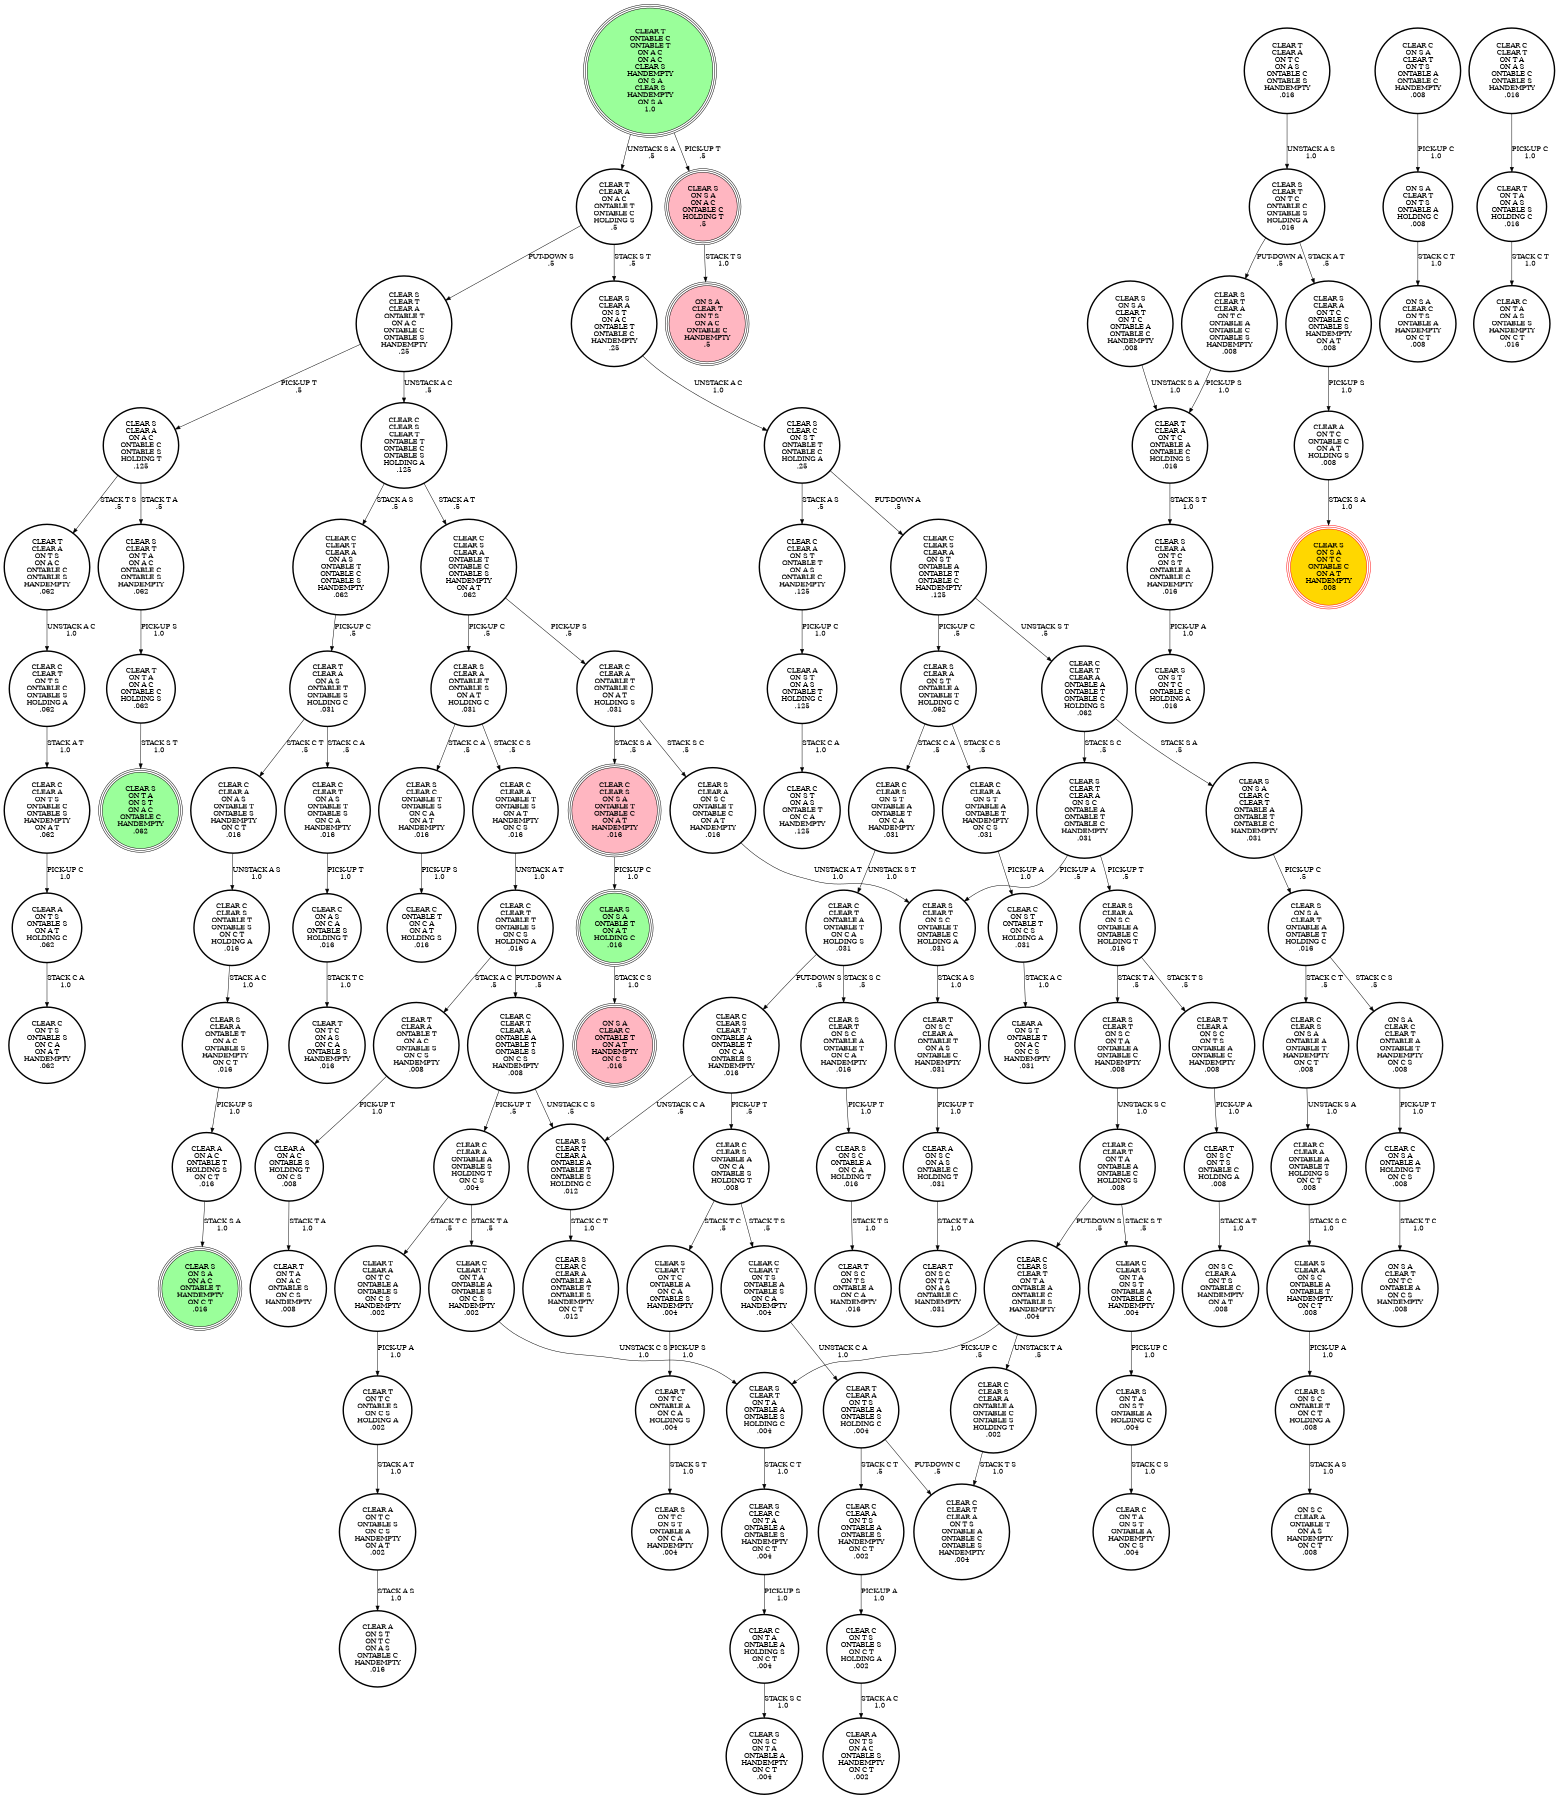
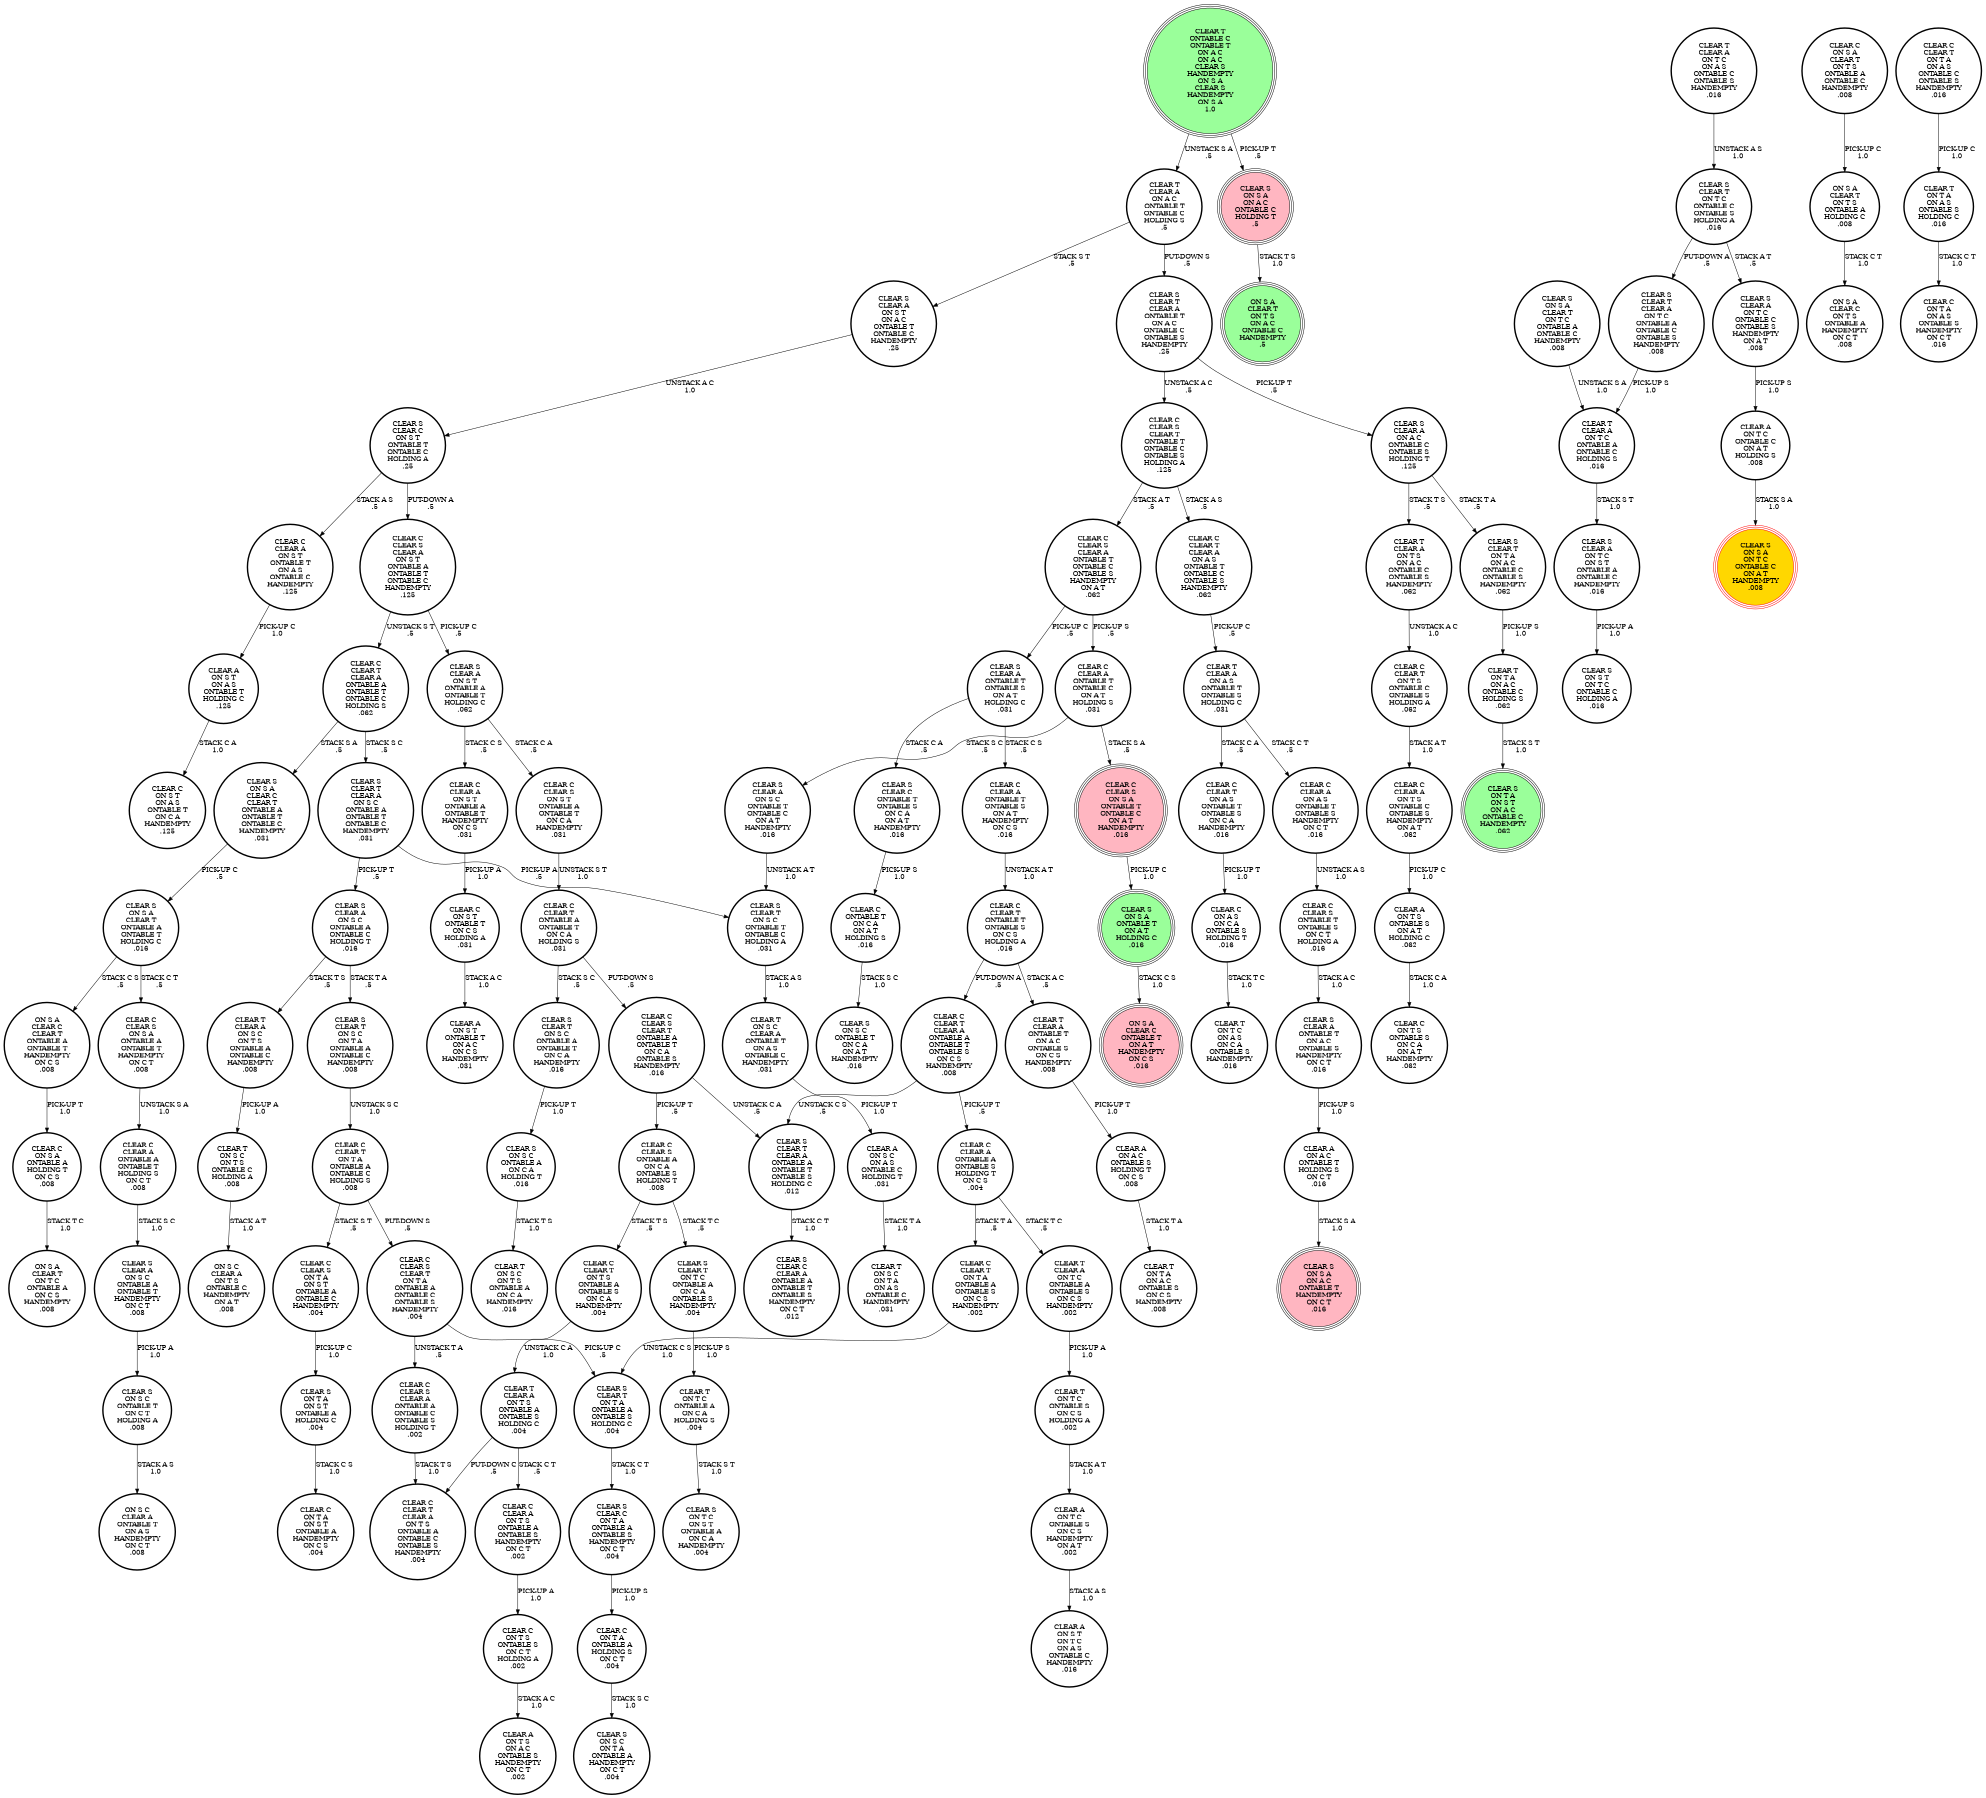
node "ON S A CLEAR T ON T S ON A C ONTABLE C HANDEMPTY .5": fillcolor lightpink -> palegreen1
node "CLEAR S ON S C ONTABLE T ON C A ON A T HANDEMPTY .016": added
node "CLEAR S ON S A ON A C ONTABLE T HANDEMPTY ON C T .016": fillcolor palegreen1 -> lightpink
